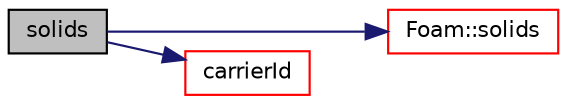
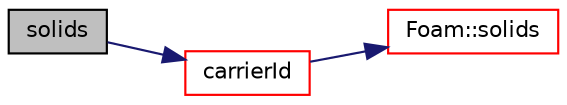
edge "solids" -> "Foam::solids": now "carrierId" -> "Foam::solids"
